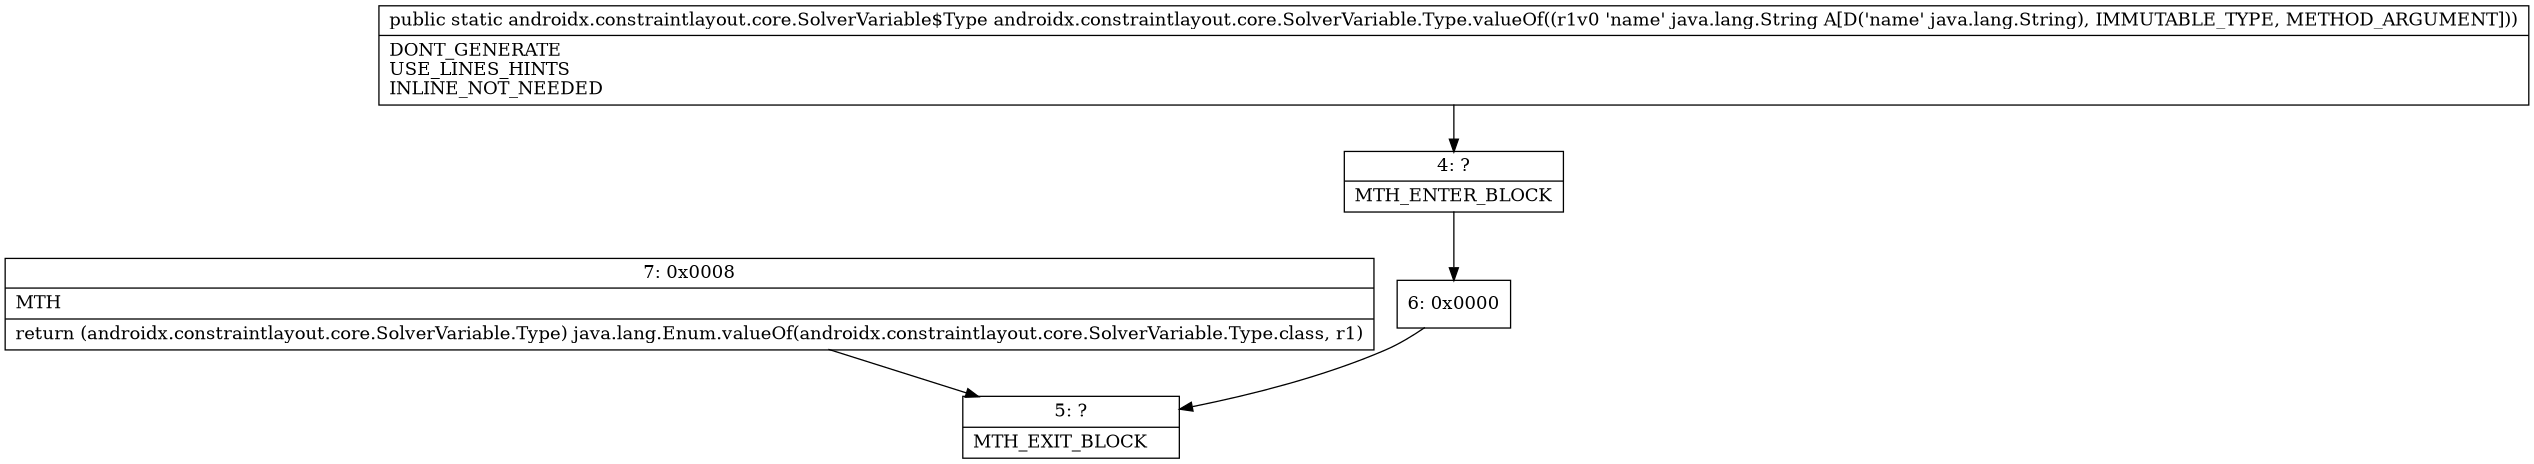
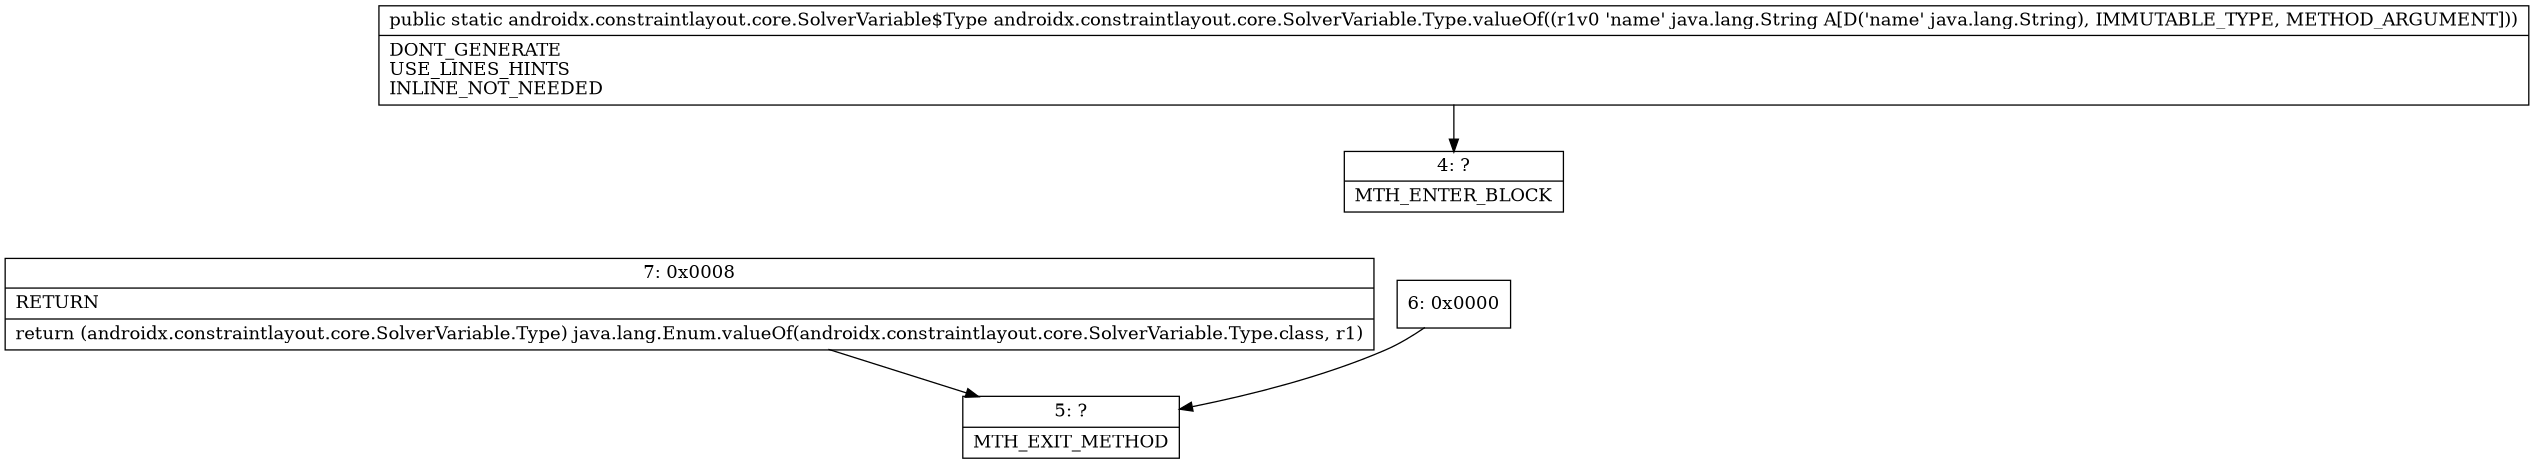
edge "4: ?" -> "6: 0x0000": removed
node "7: 0x0008": text "MTH" -> "RETURN"
node "5: ?": text "MTH_EXIT_BLOCK" -> "MTH_EXIT_METHOD"
